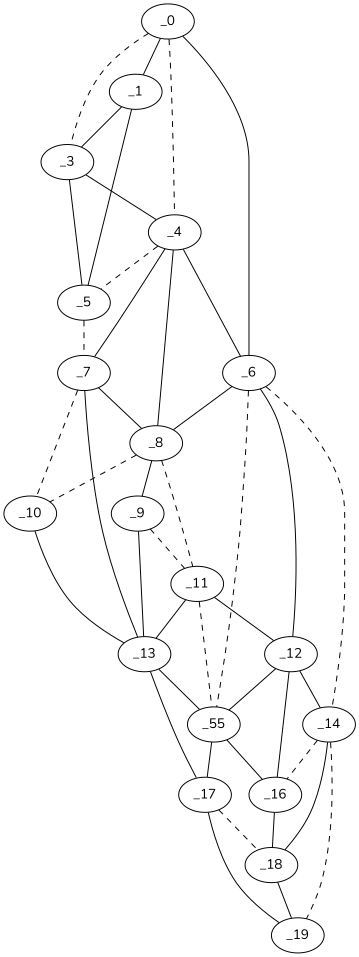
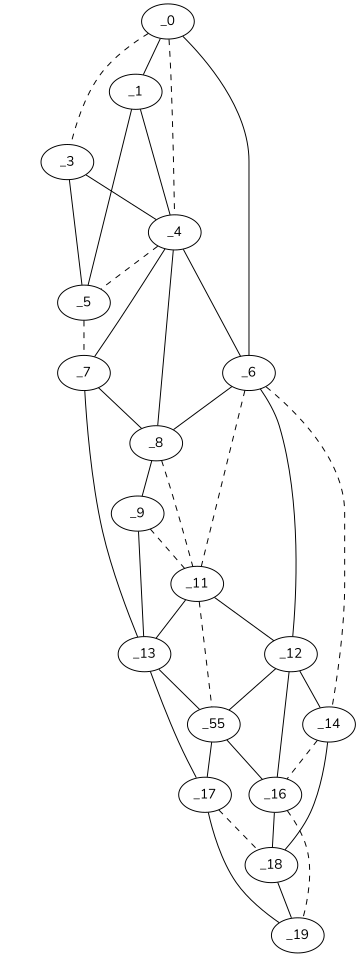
edge "_1" -- "_3": now "_1" -- "_4"
node "_10": removed
edge "_6" -- "_55": now "_6" -- "_11"
edge "_14" -- "_19": now "_16" -- "_19"
